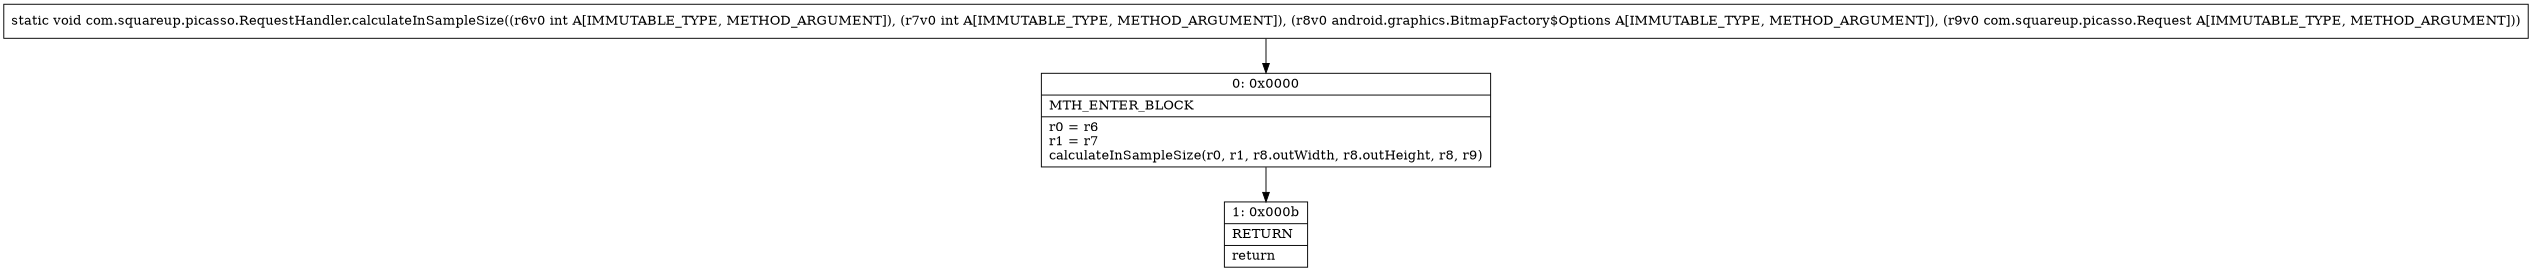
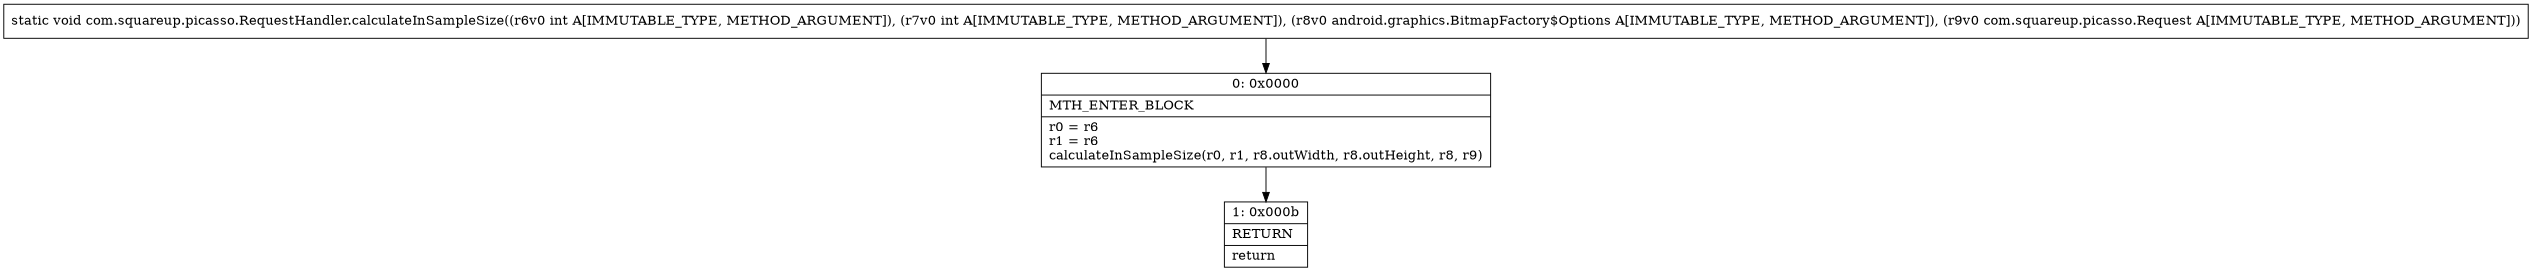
node "0: 0x0000": text "r1 = r7" -> "r1 = r6"
